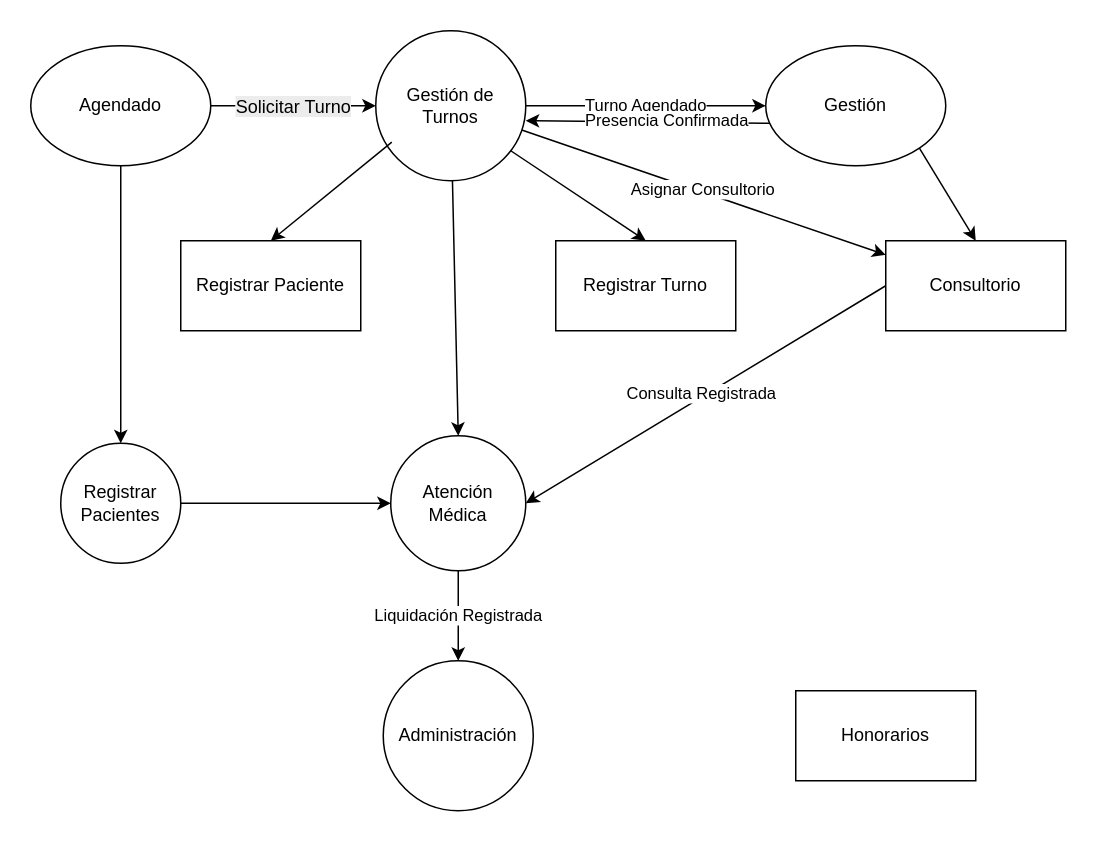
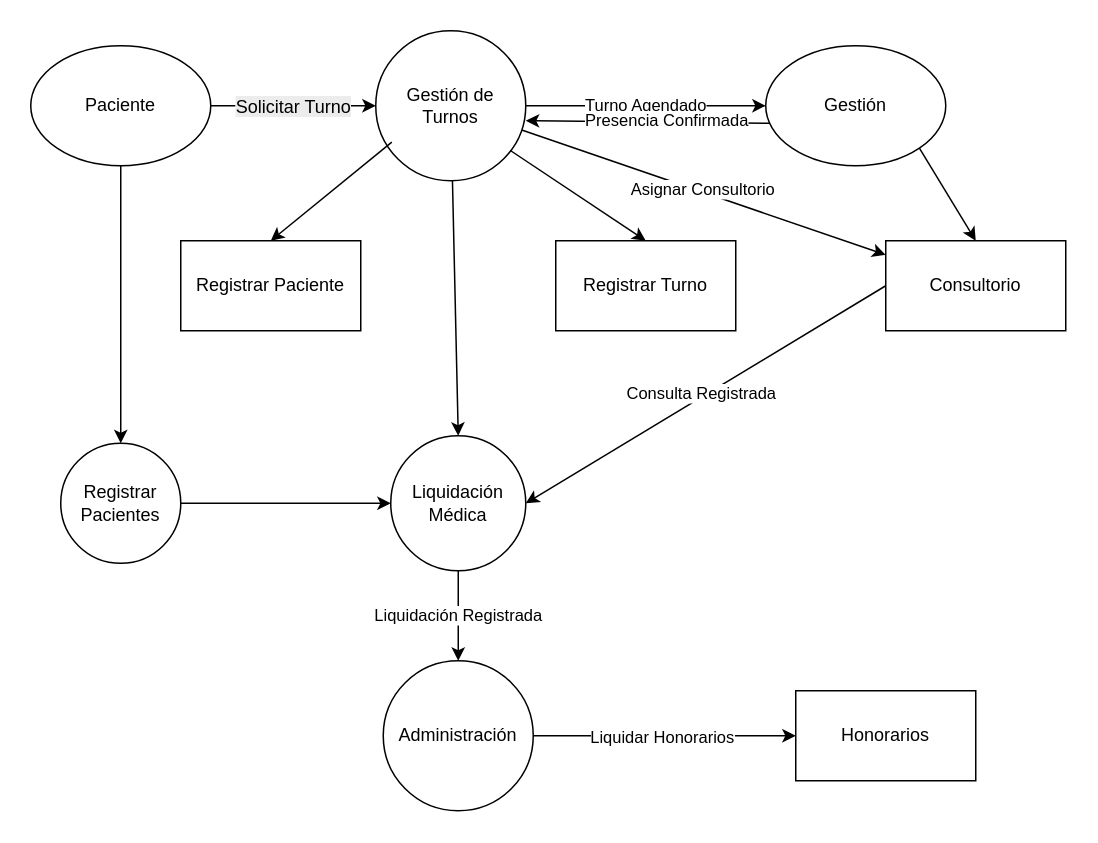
node "Agendado": label "Agendado" -> "Paciente"
node "Atención Médica": label "Atención Médica" -> "Liquidación Médica"
edge "Administración" -> "Honorarios": added, label "Liquidar Honorarios"
